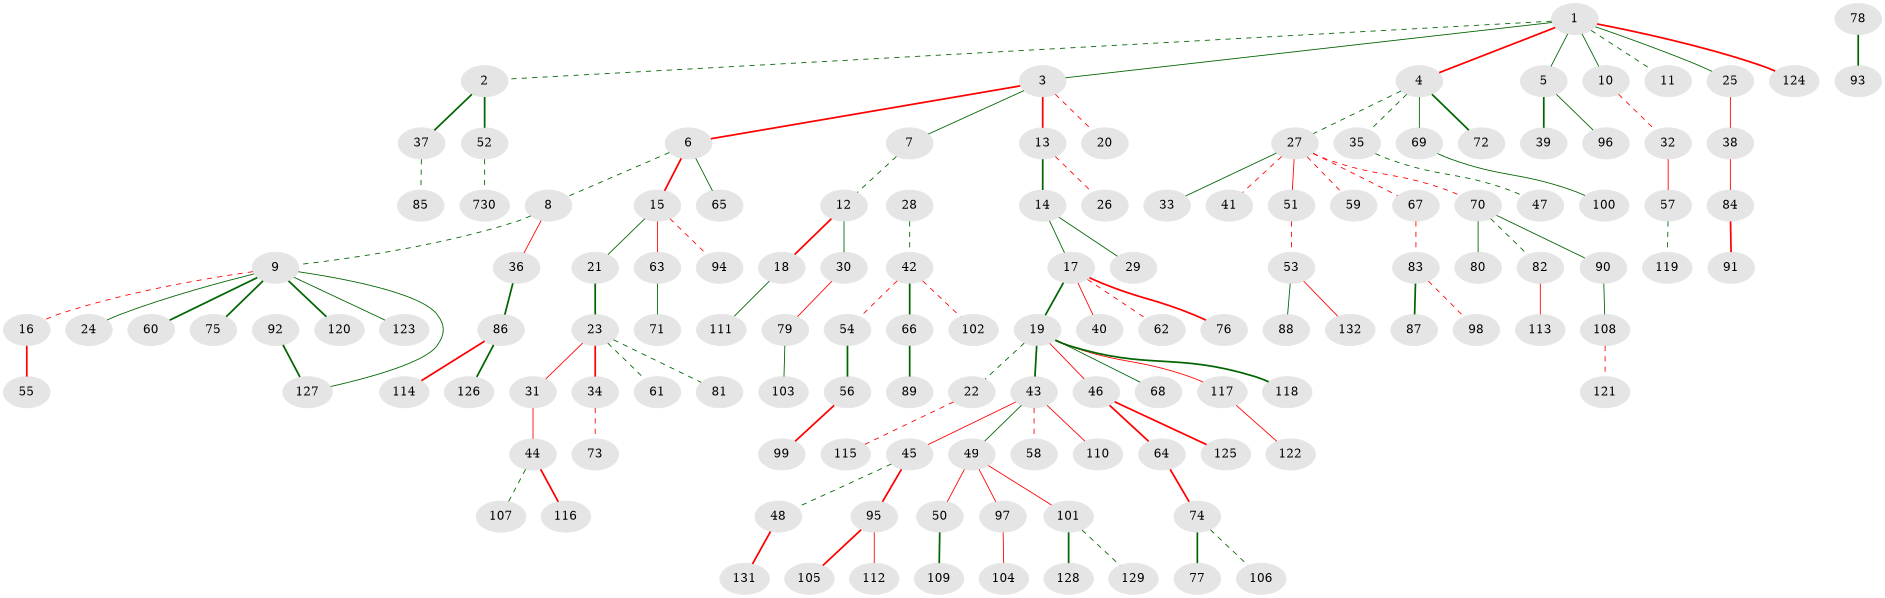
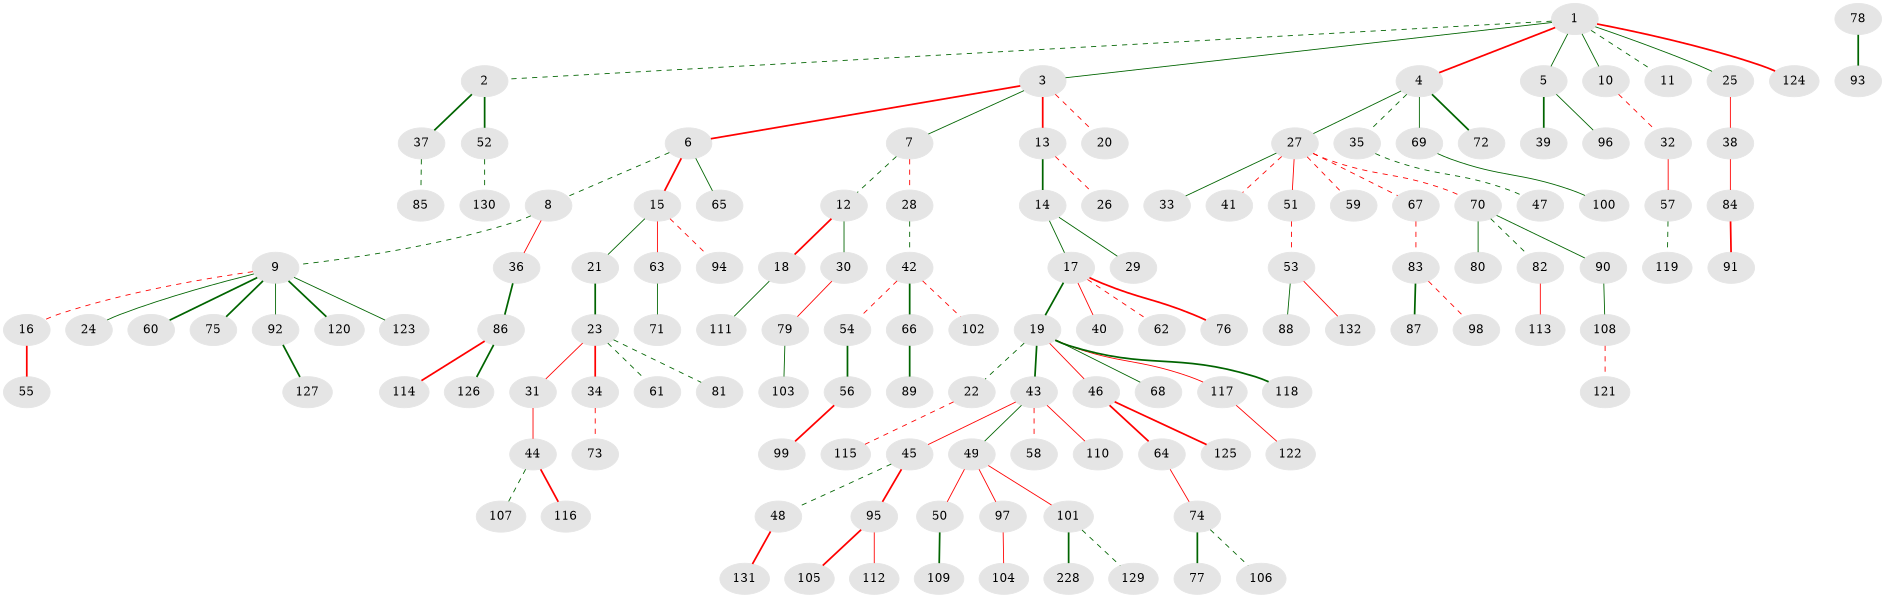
edge "4" -- "27": style dashed -> solid
edge "7" -- "28": added
node "730": label "730" -> "130"
edge "9" -- "127": now "9" -- "92"
edge "64" -- "74": style bold -> solid
node "128": label "128" -> "228"
